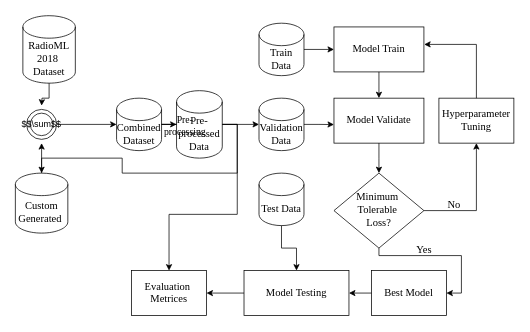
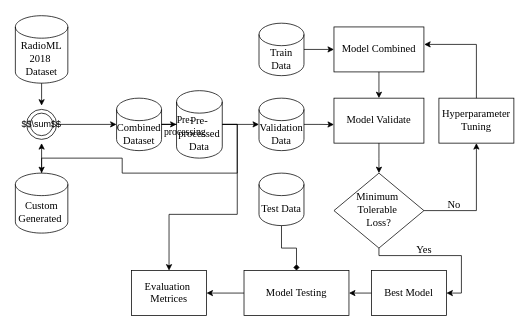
node "RadioML 2018 Dataset": moved (49, 49) -> (42, 49)
node "Model Train": label "Model Train" -> "Model Combined"
edge "Test Data" -> "Model Testing": arrowhead classic -> diamond
